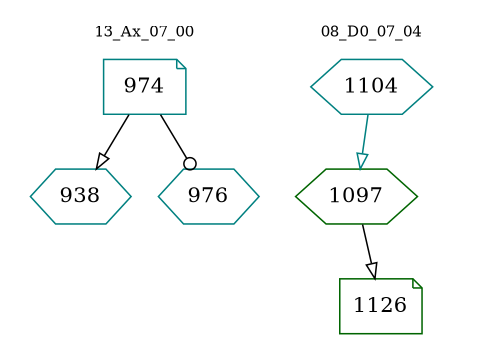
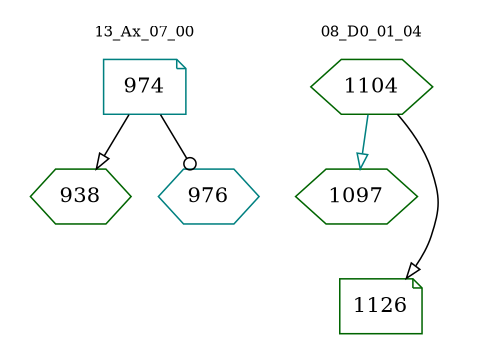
cluster "08_D0_07_04": label "08_D0_07_04" -> "08_D0_01_04"
node "1104": color teal -> darkgreen
node "938": color teal -> darkgreen
edge "1097" -> "1126": now "1104" -> "1126"
